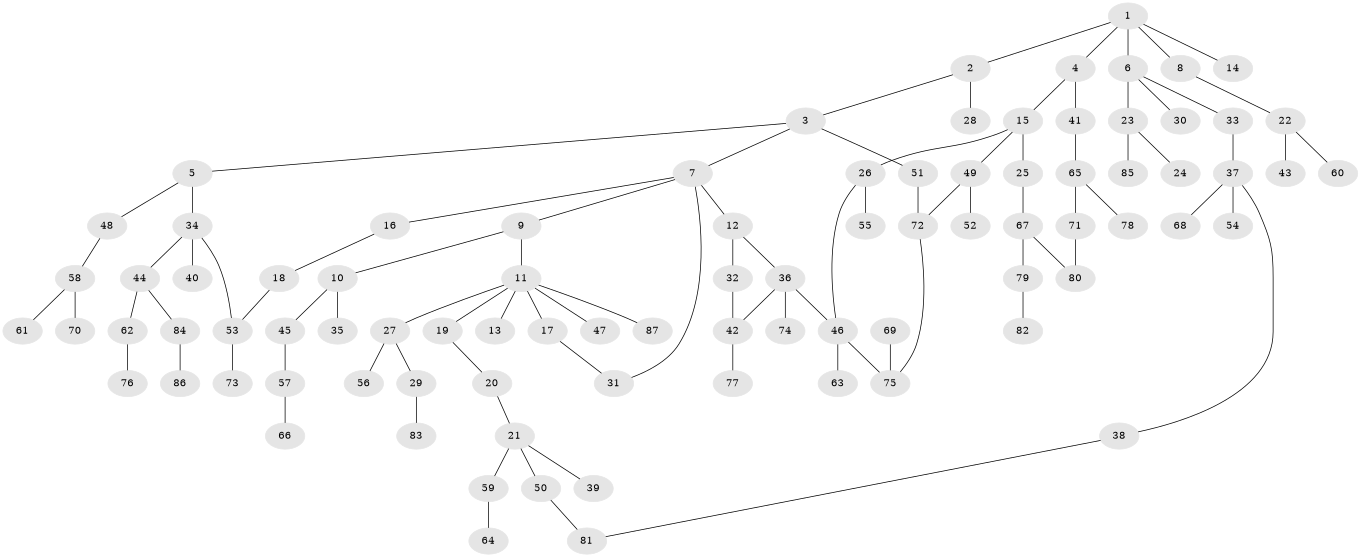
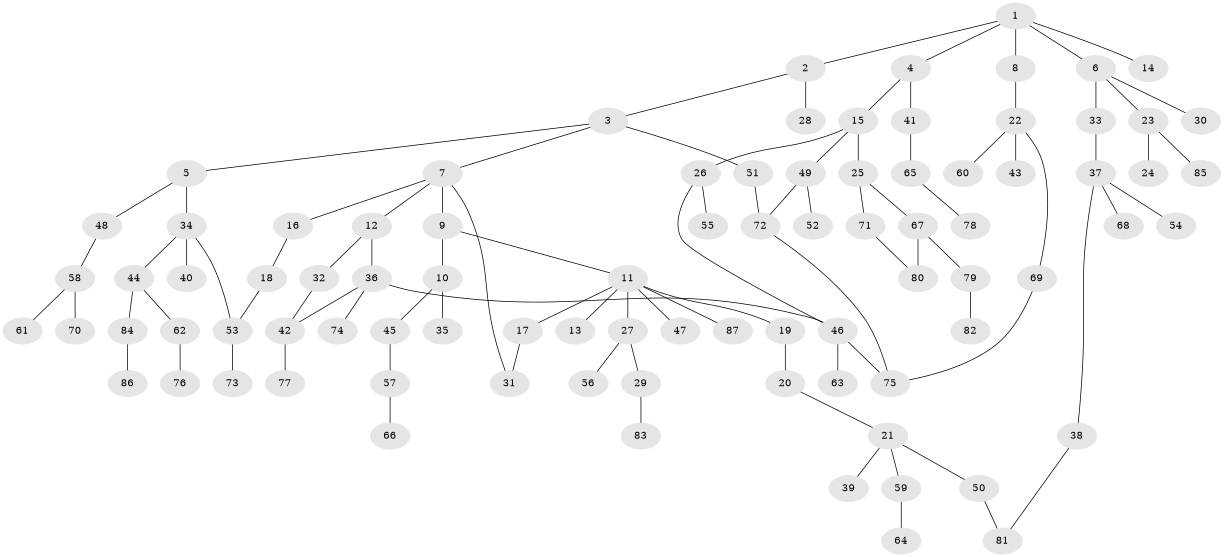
edge "22" -- "69": added
edge "65" -- "71": now "25" -- "71"
